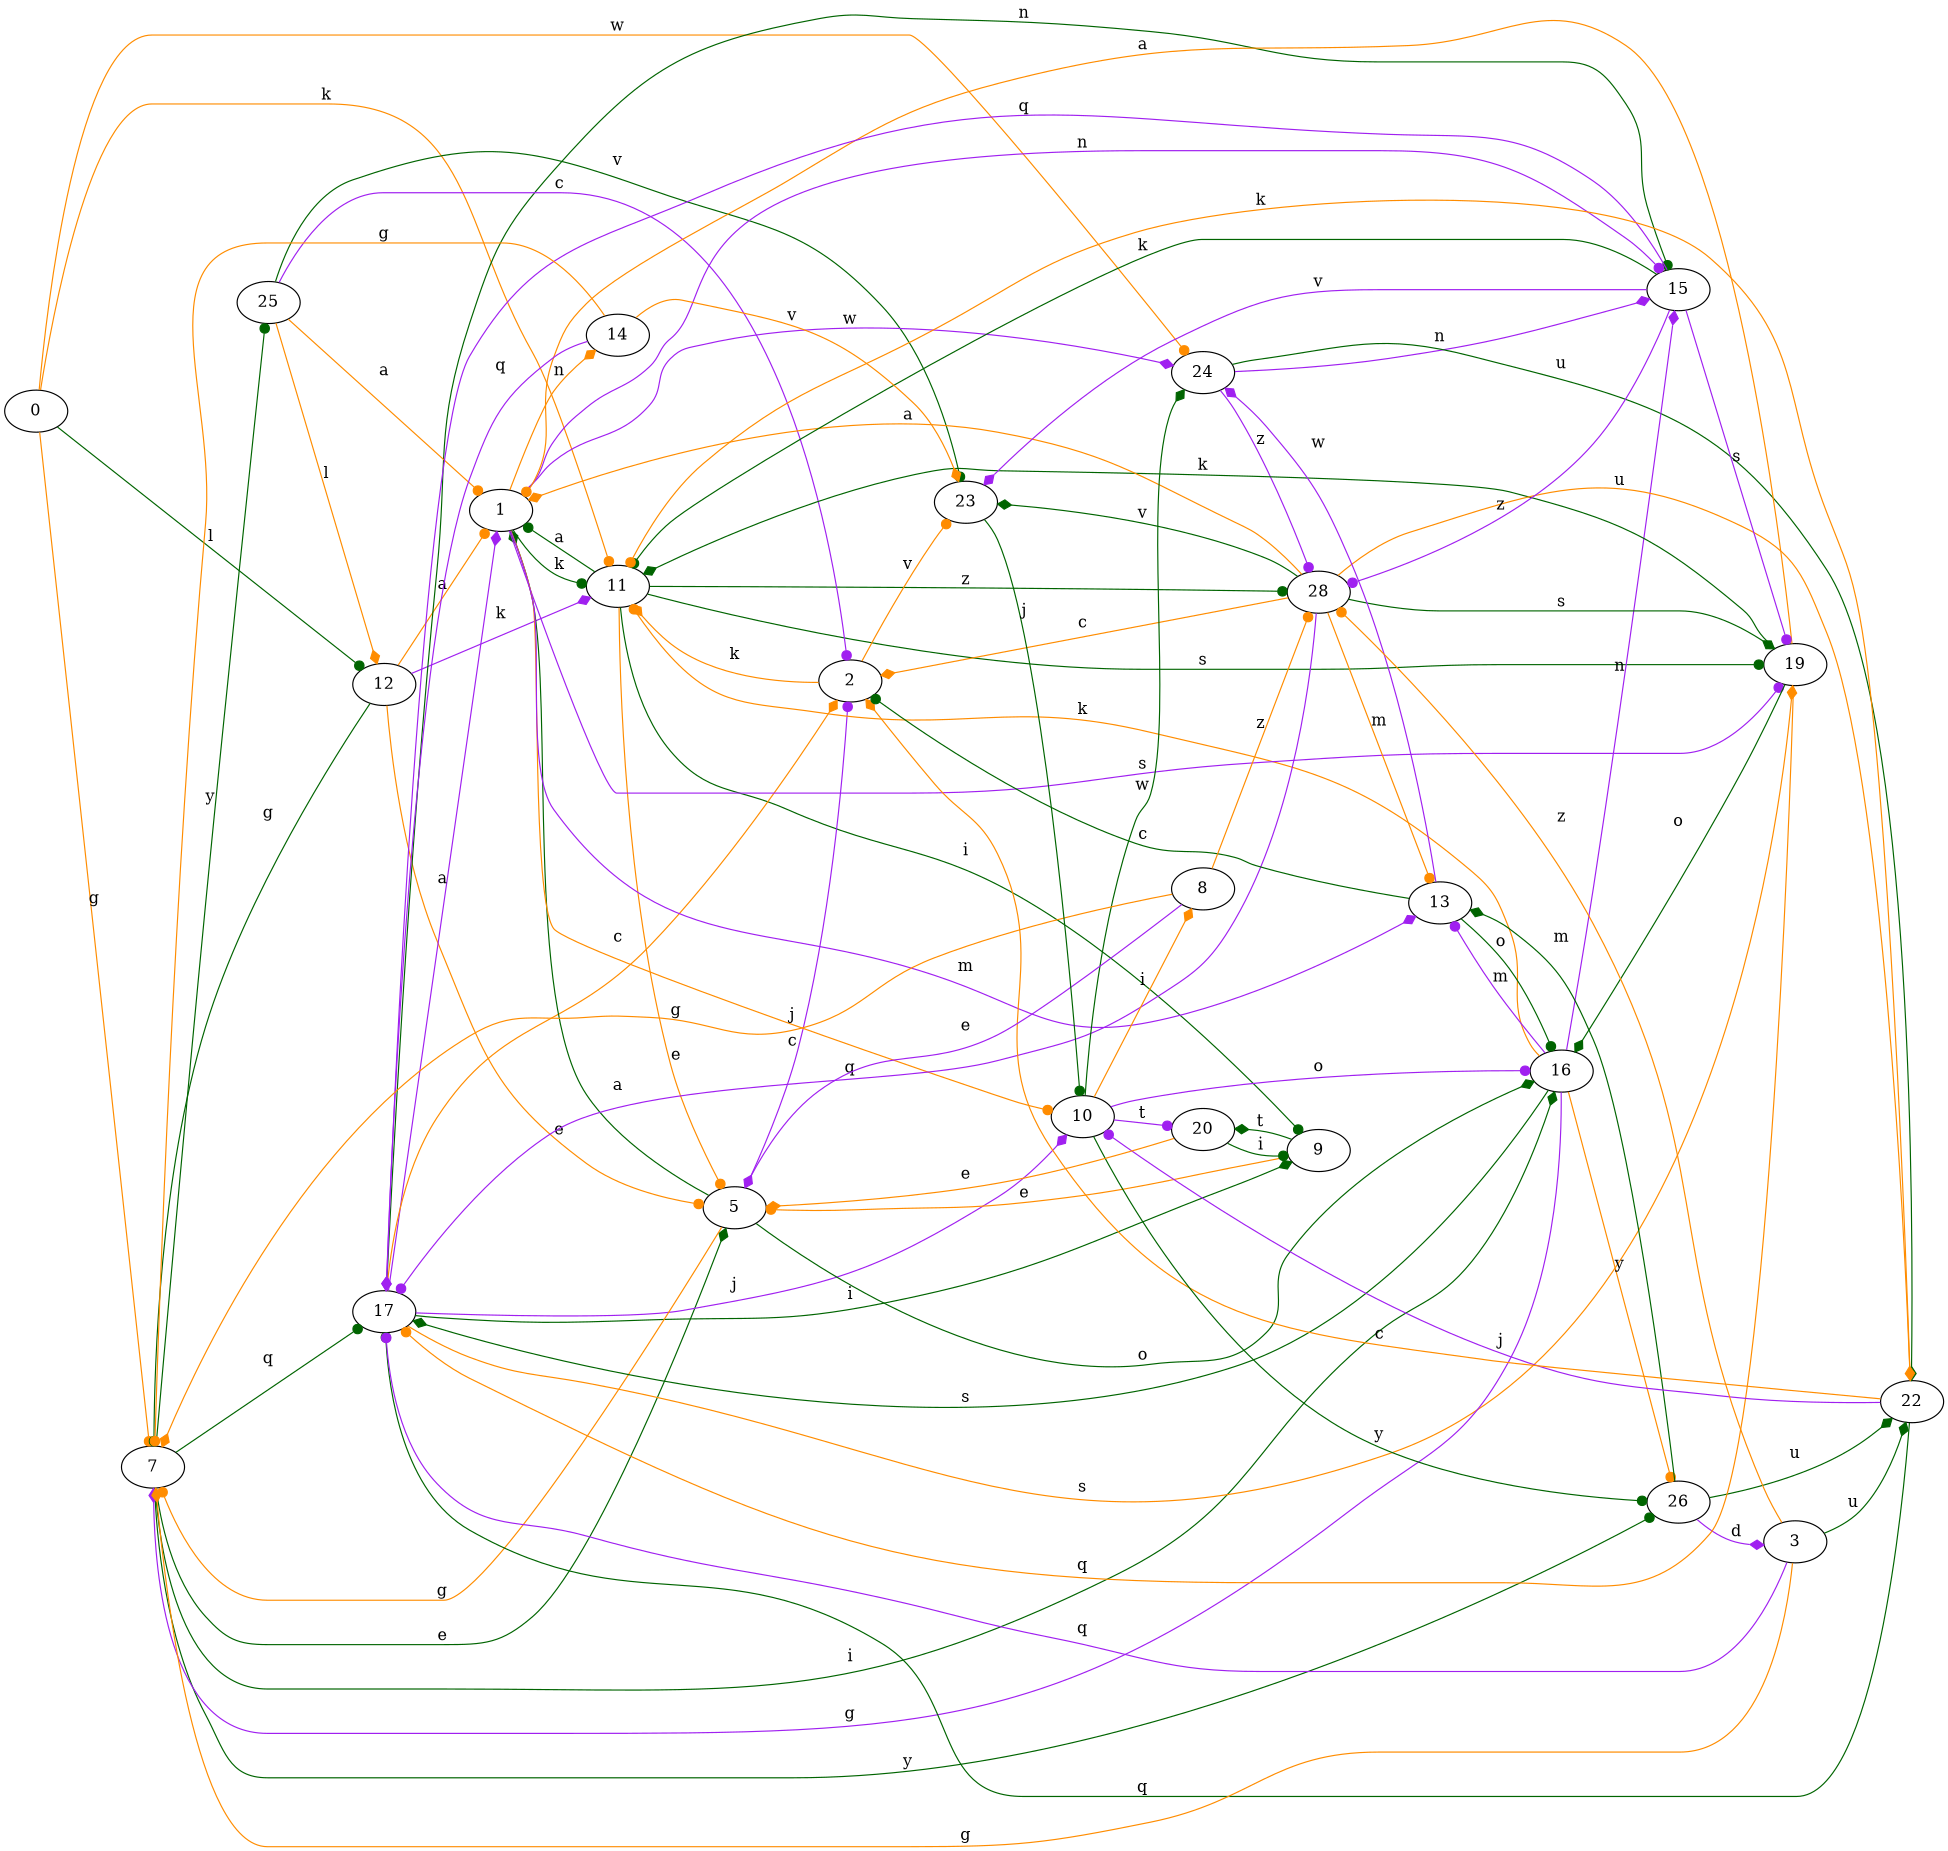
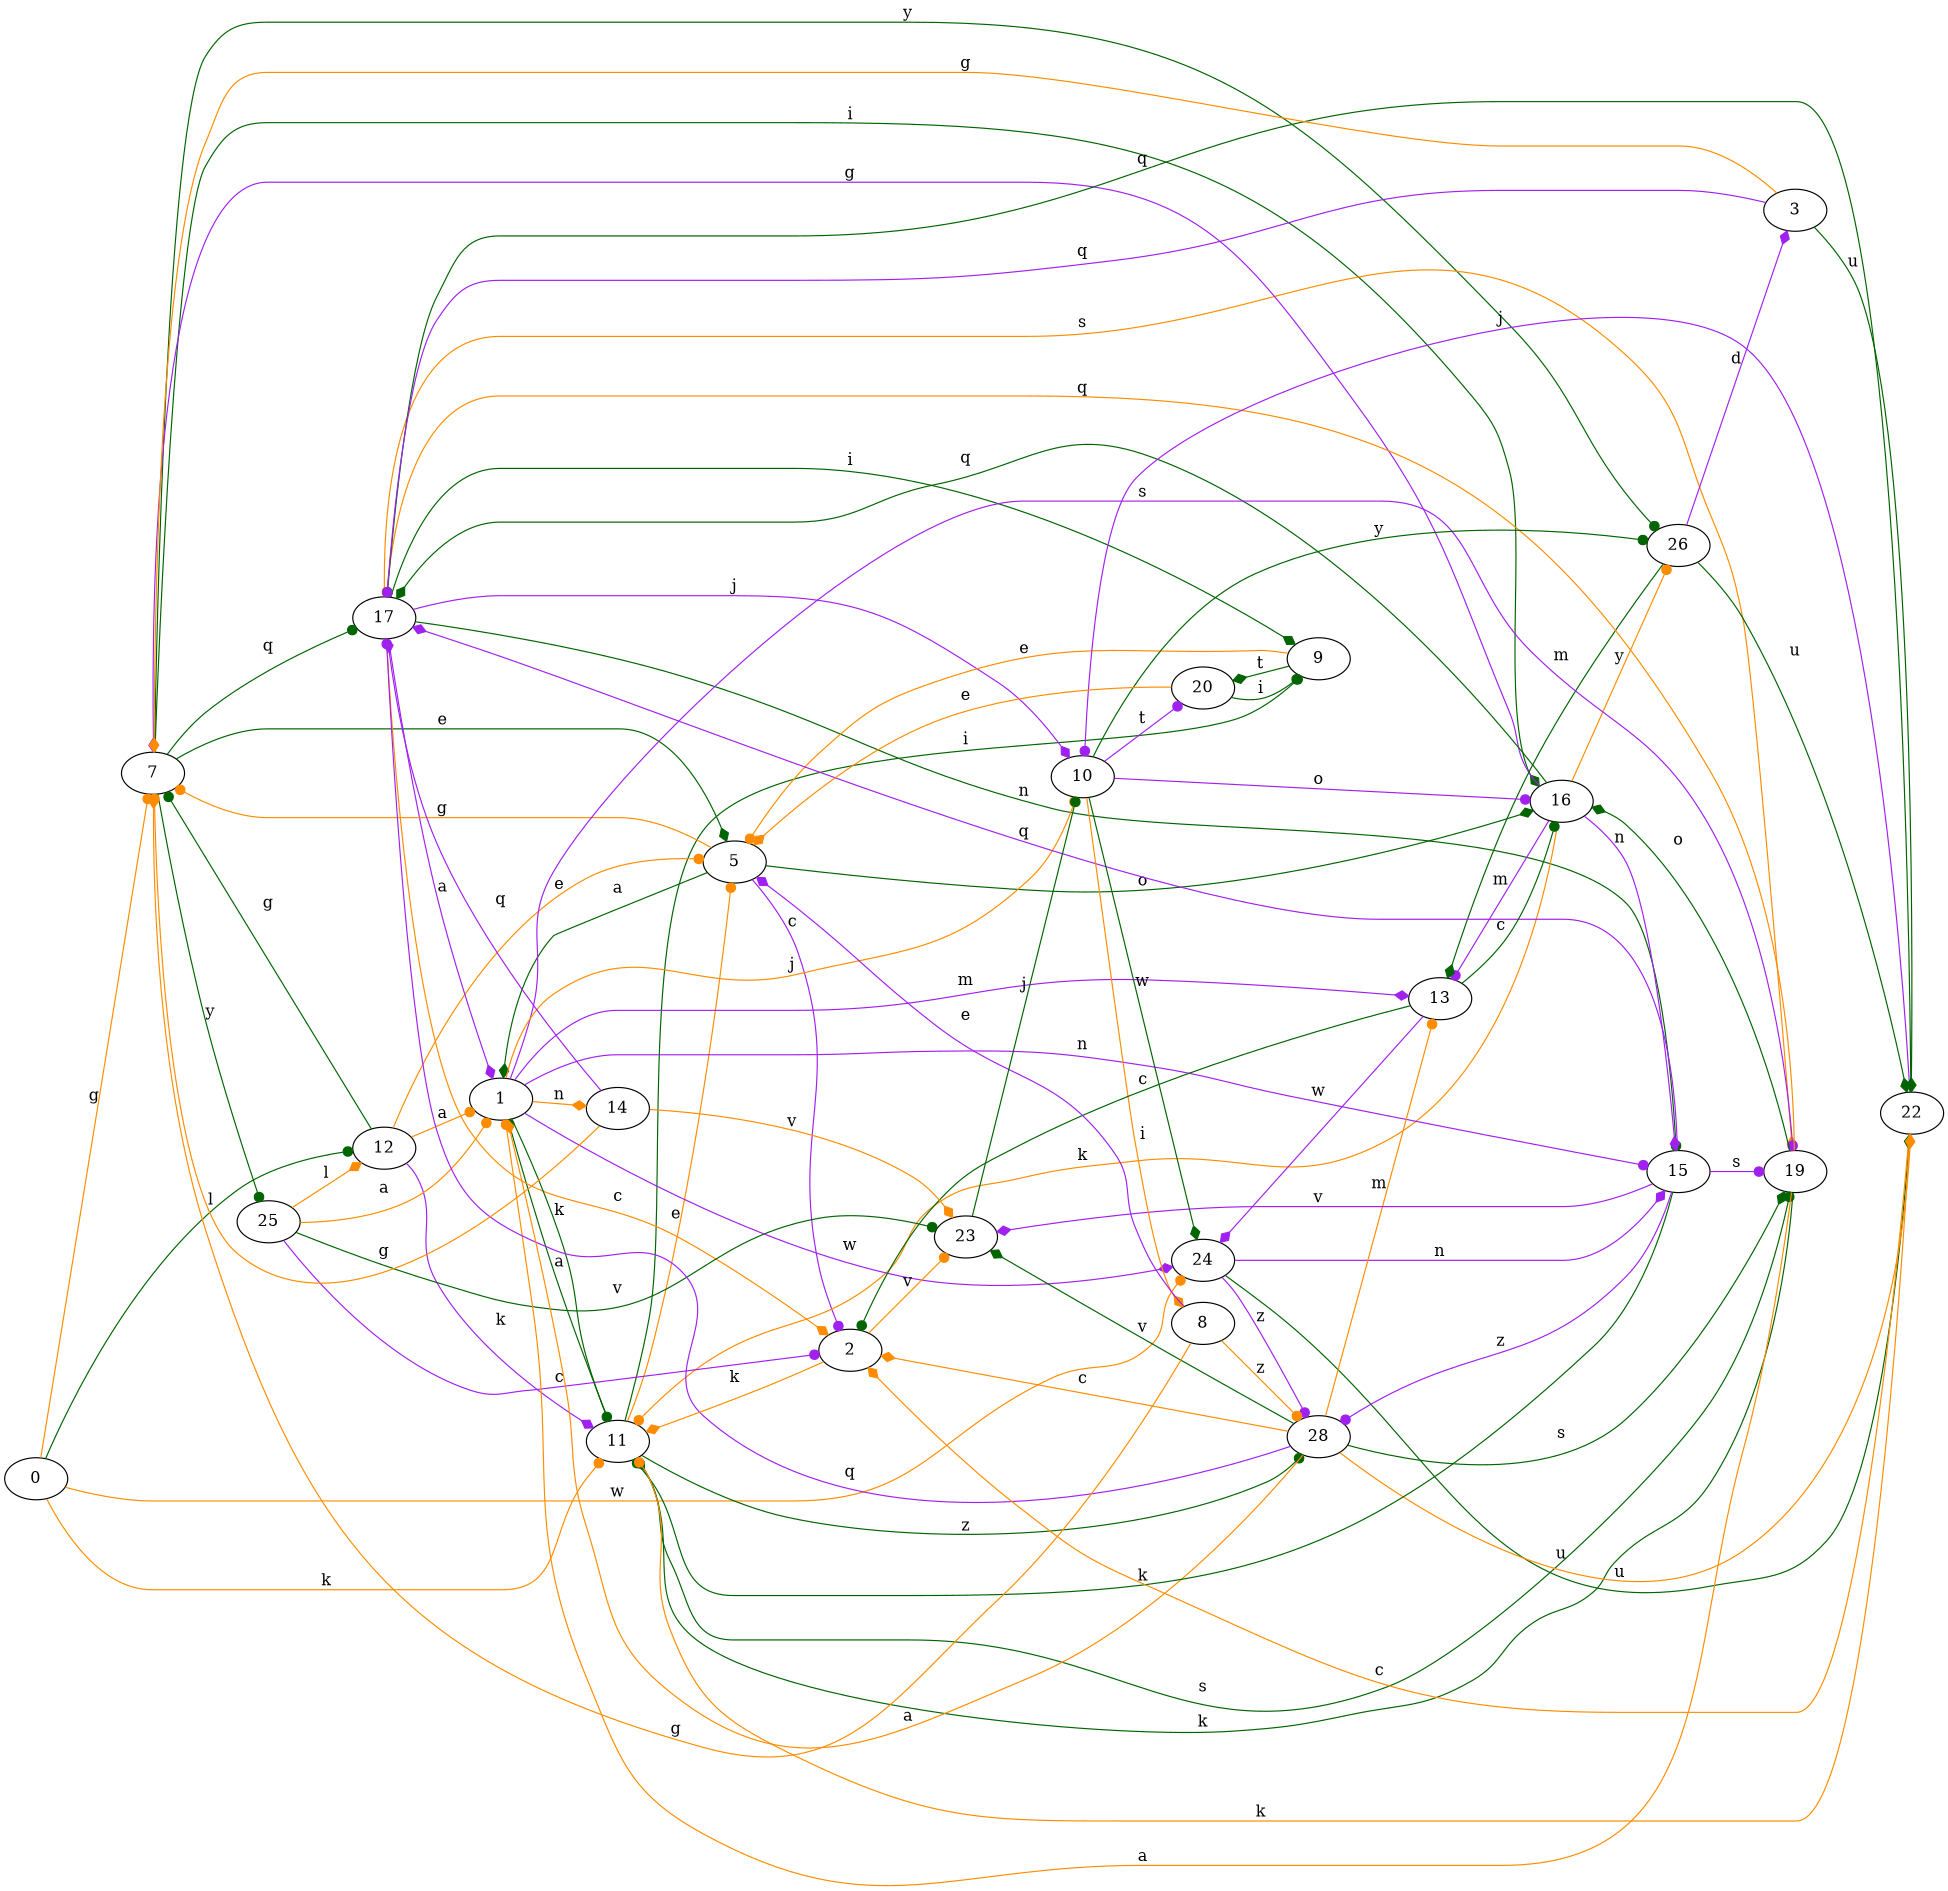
edge "13" -> "16": label "o" -> "c"
edge "3" -> "28": removed, label "z"
edge "16" -> "17": label "s" -> "q"
